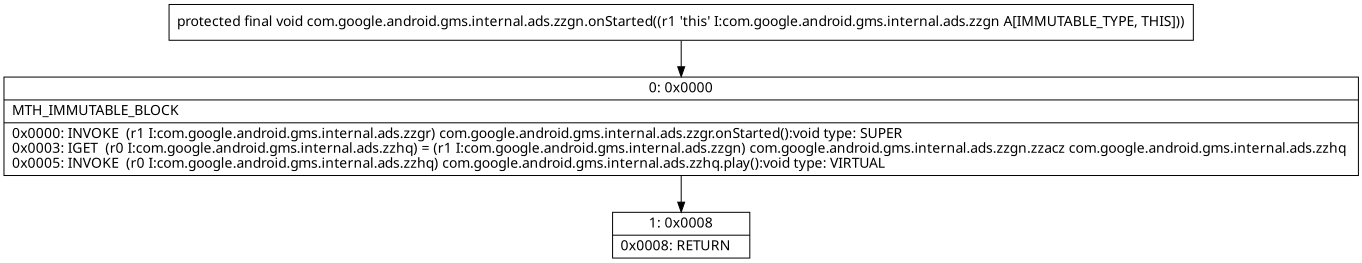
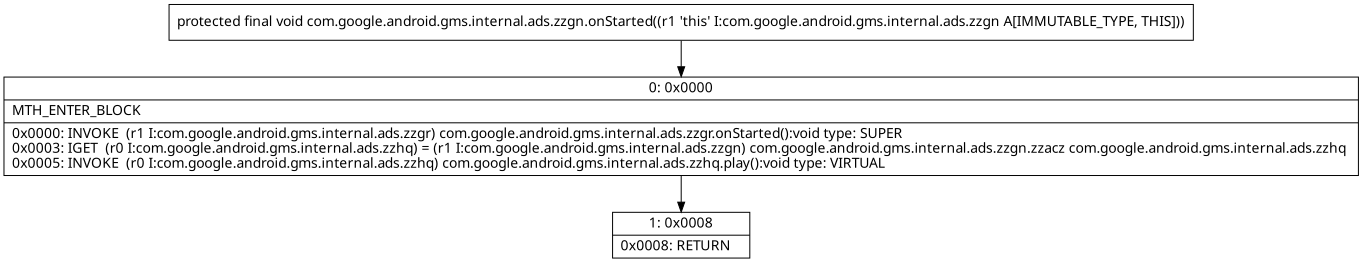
node "0: 0x0000": text "MTH_IMMUTABLE_BLOCK" -> "MTH_ENTER_BLOCK"
